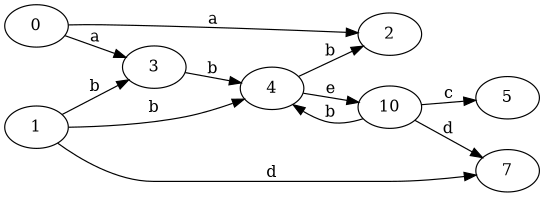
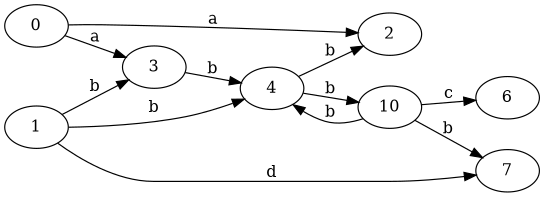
edge "4" -> "10": label "e" -> "b"
node "5": label "5" -> "6"
edge "10" -> "7": label "d" -> "b"
